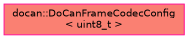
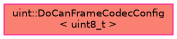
node "docan::DoCanFrameCodecConfig < uint8_t >": label "docan::DoCanFrameCodecConfig < uint8_t >" -> "uint::DoCanFrameCodecConfig < uint8_t >"
